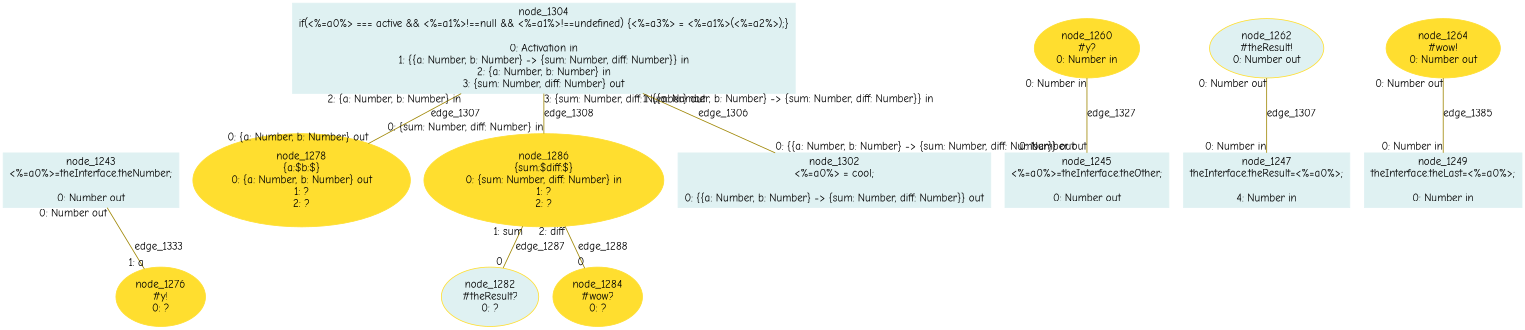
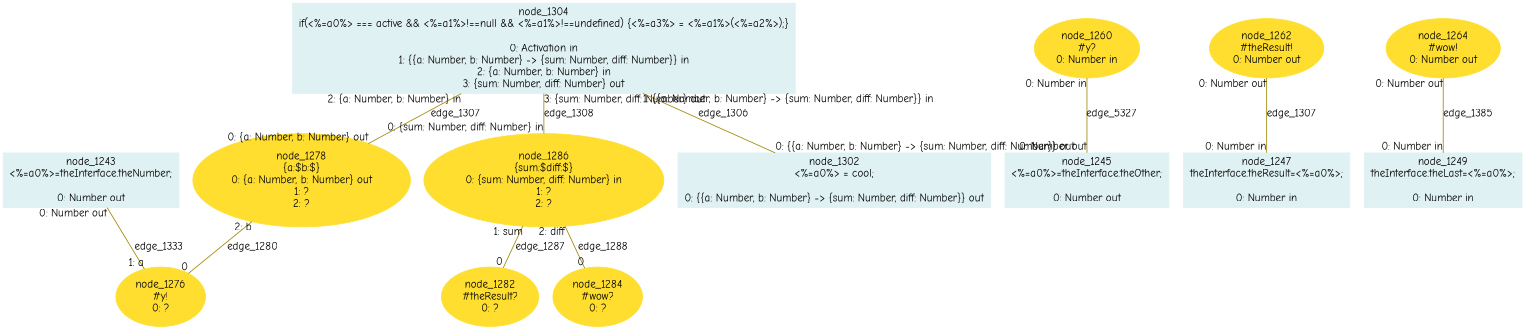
node "node_1262 #theResult! 0: Number out": fillcolor #dff1f2 -> #ffde2f
edge "node_1260 #y? 0: Number in" -- "node_1245 <%=a0%>=theInterface.theOther; 0: Number out": label "edge_1327" -> "edge_5327"
node "node_1247 theInterface.theResult=<%=a0%>; 4: Number in": label "node_1247 theInterface.theResult=<%=a0%>; 4: Number in" -> "node_1247 theInterface.theResult=<%=a0%>; 0: Number in"
edge "node_1278 {a:$b:$} 0: {a: Number, b: Number} out 1: ? 2: ?" -- "node_1276 #y! 0: ?": added, label "edge_1280"
node "node_1282 #theResult? 0: ?": fillcolor #dff1f2 -> #ffde2f
